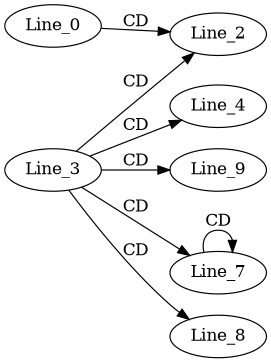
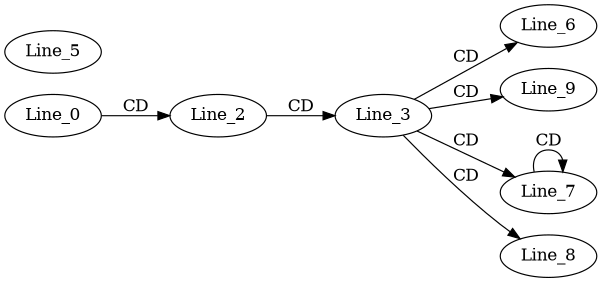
node "Line_5": added
edge "Line_3" -> "Line_2": reversed
node "Line_4": label "Line_4" -> "Line_6"
